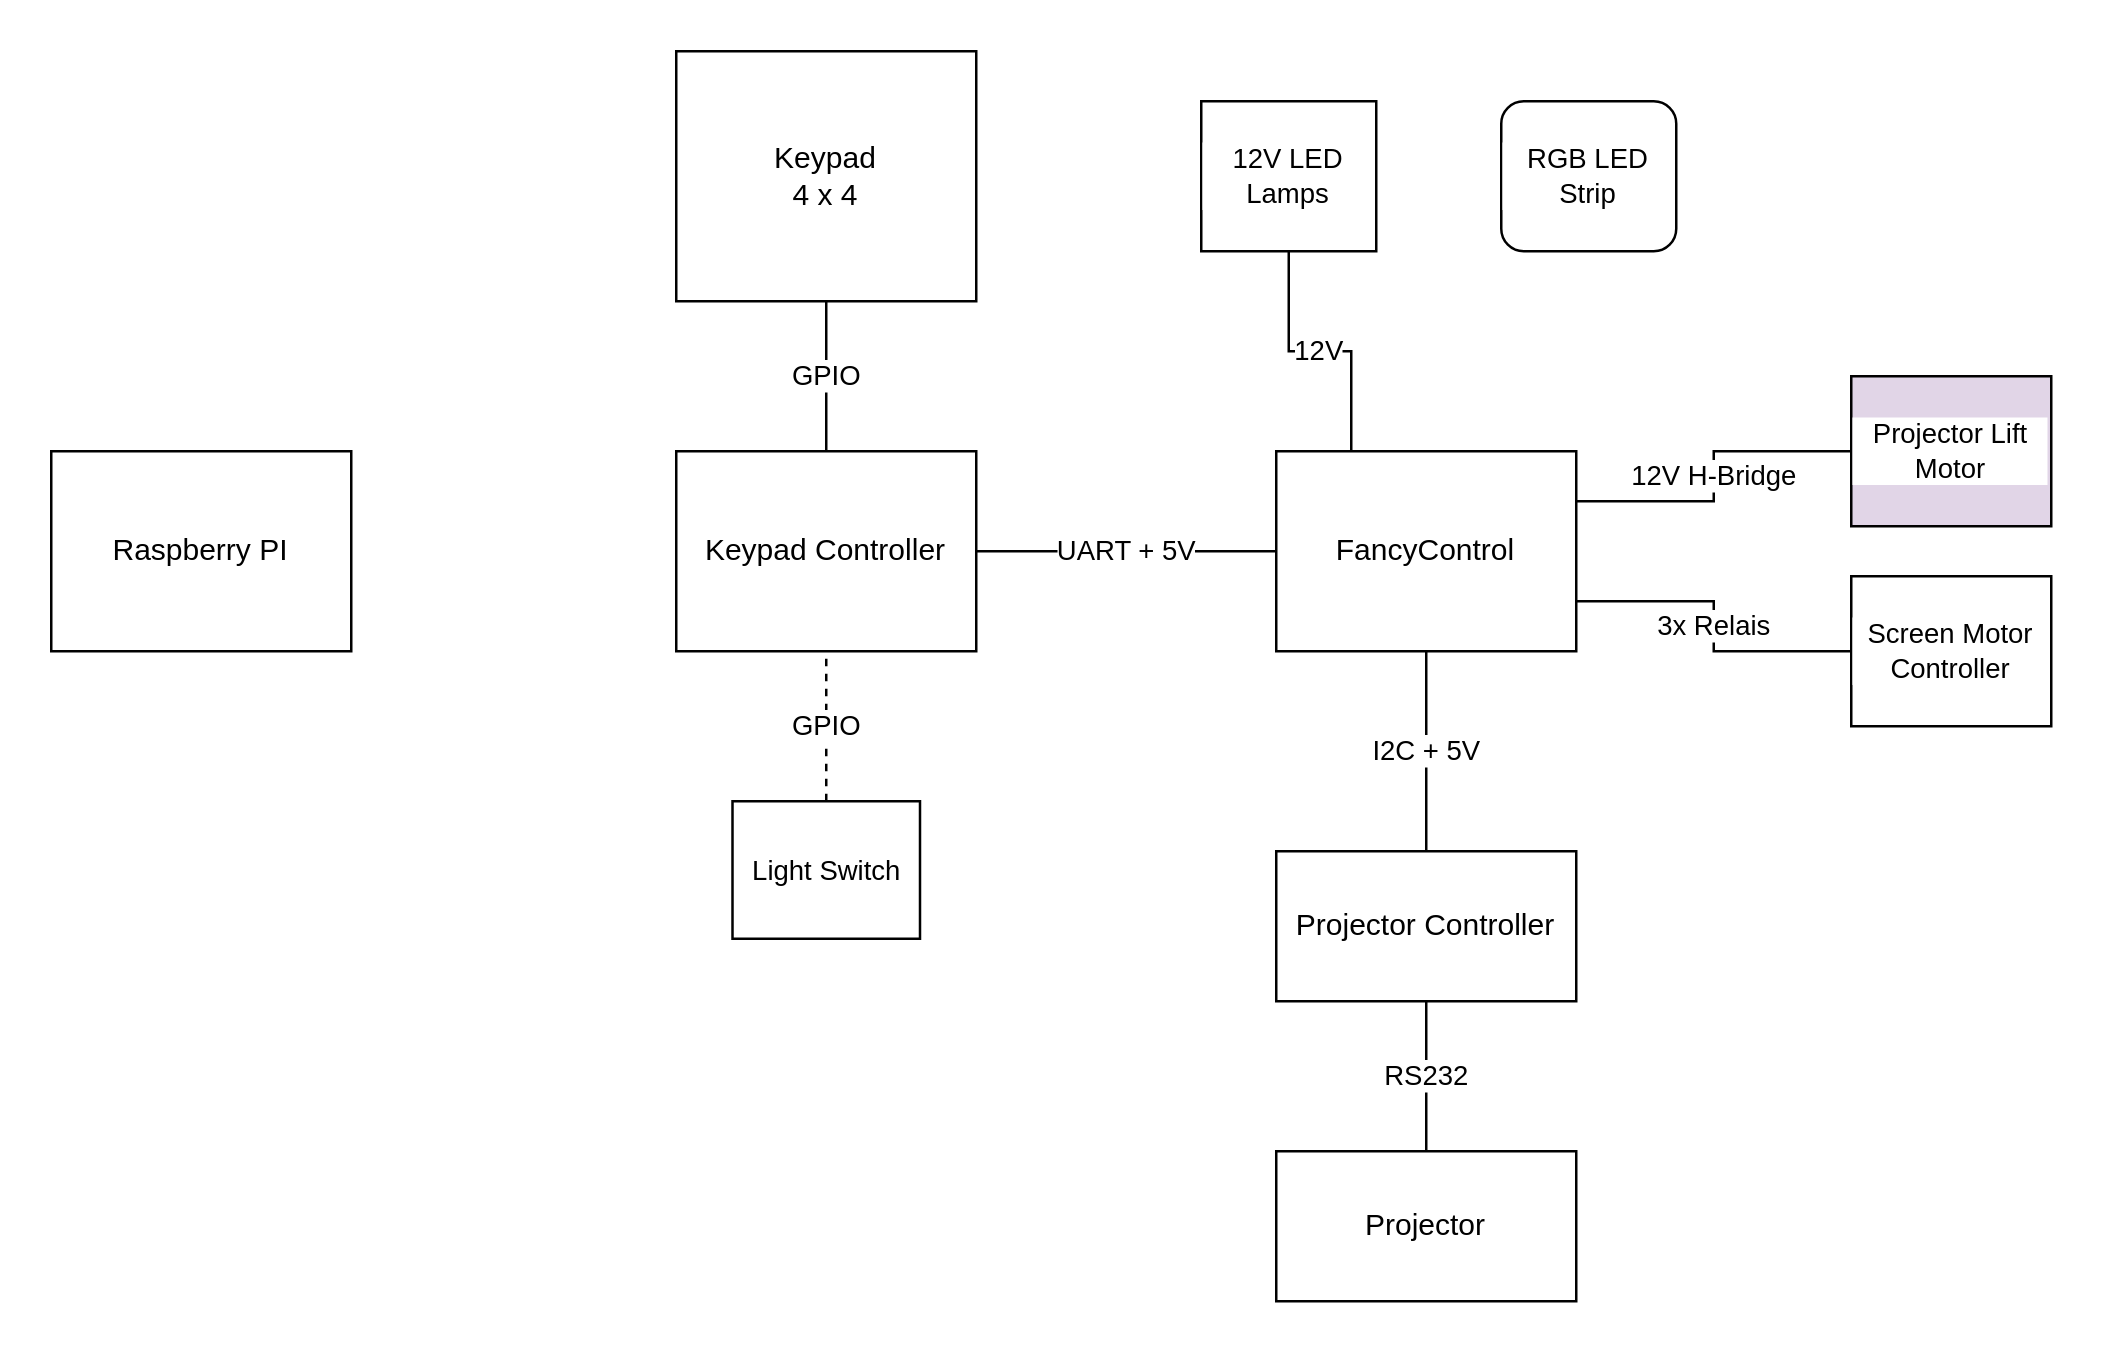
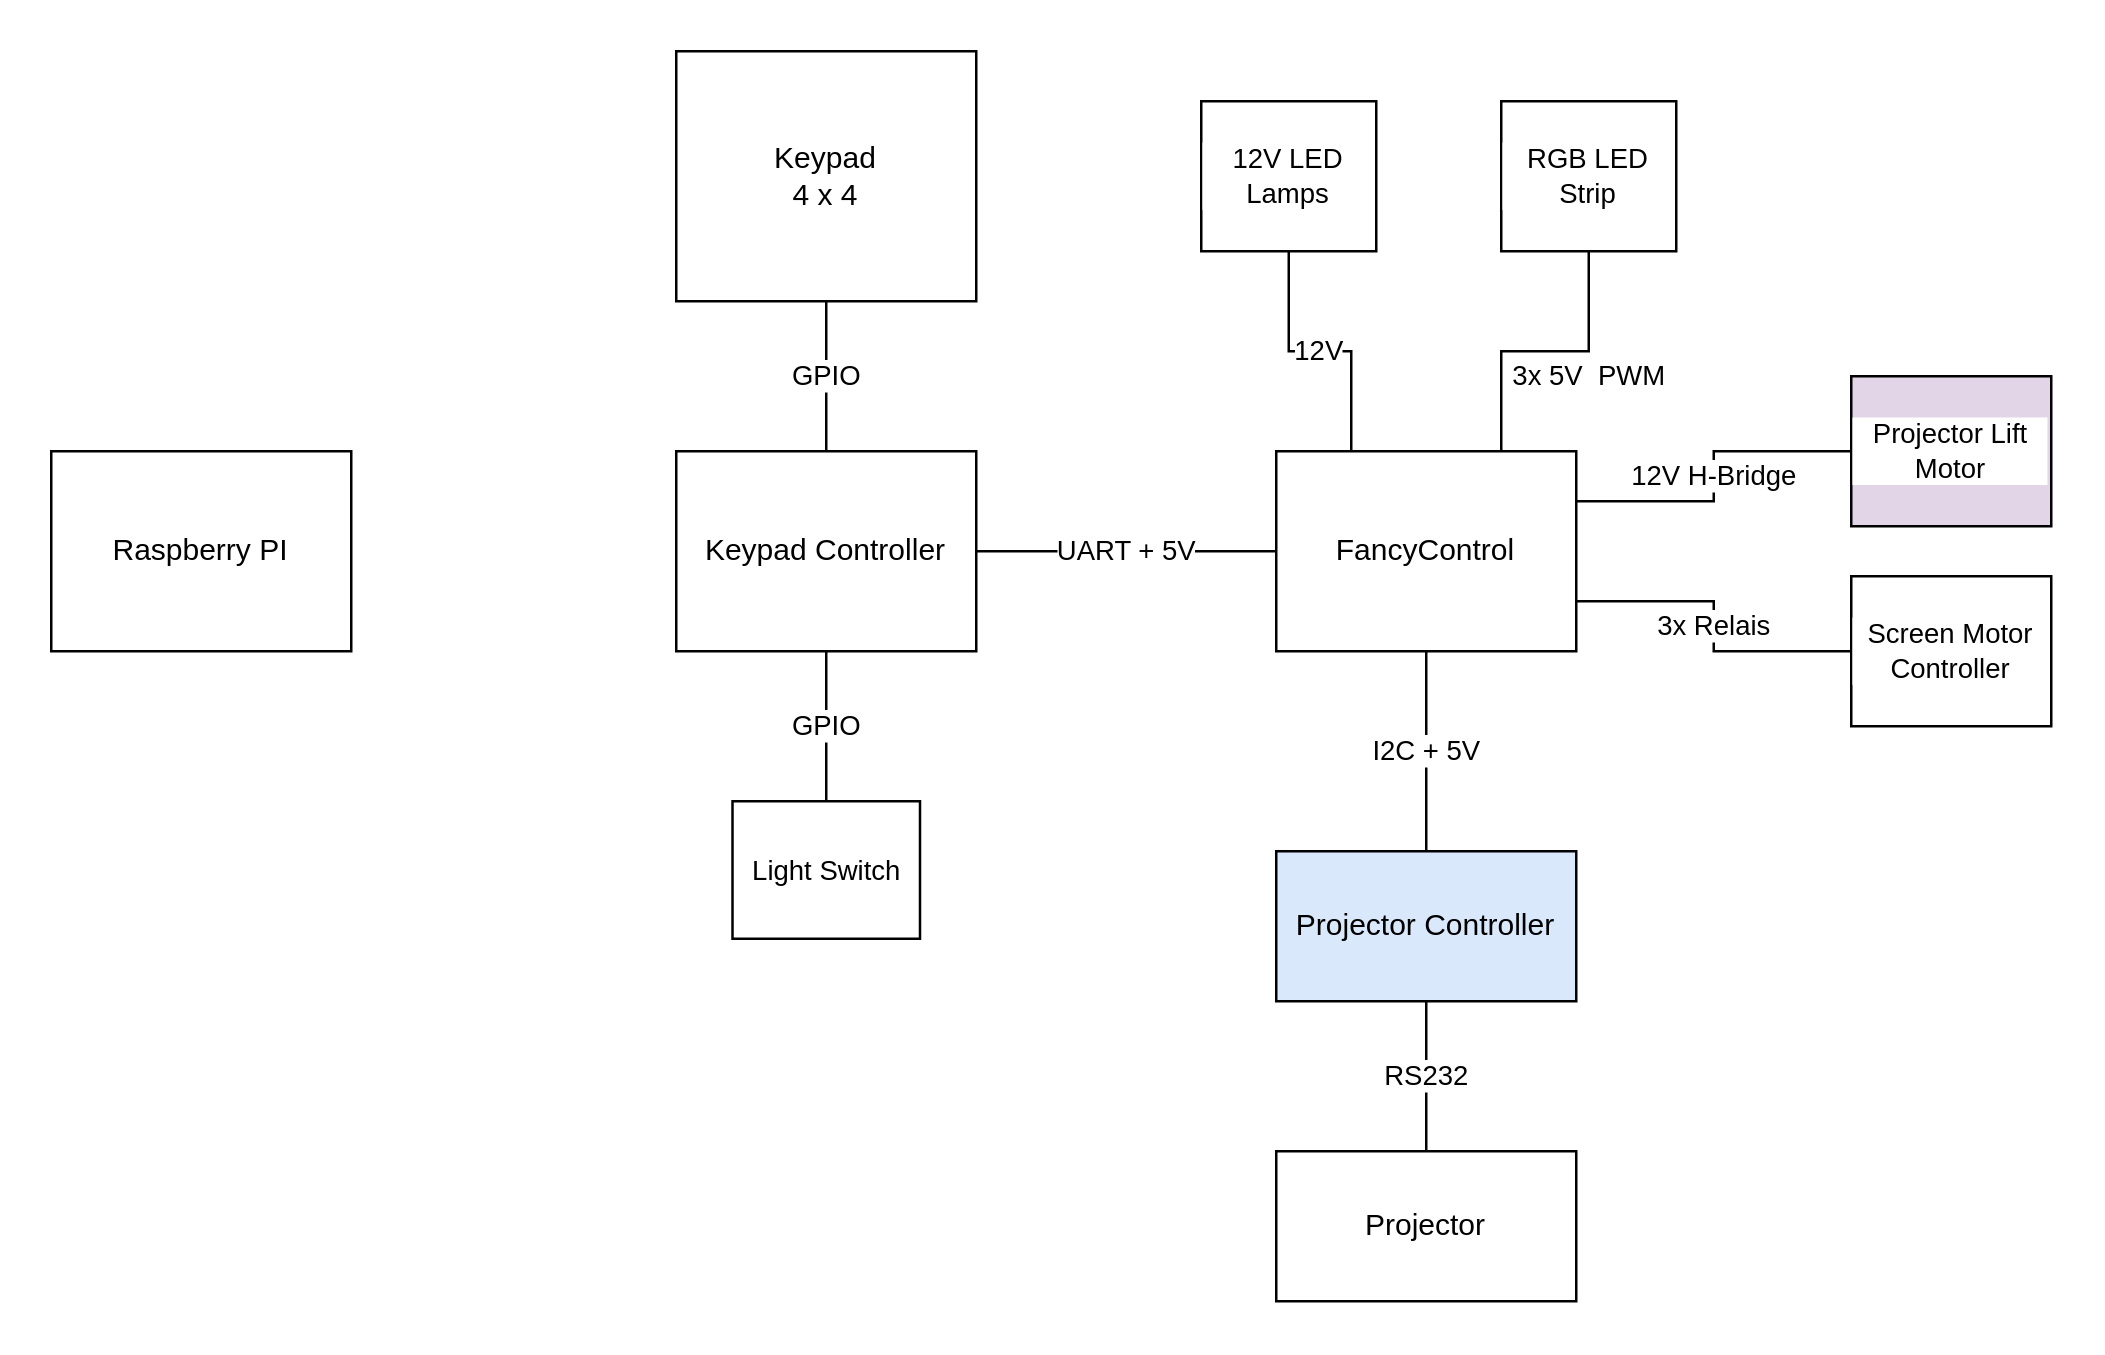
node "RGB LED Strip": shape rounded rectangle -> rectangle
edge "RGB LED Strip" -- "FancyControl": added, label "3x 5V PWM"
edge "Keypad Controller" -- "Light Switch": style dashed -> solid
node "Projector Controller": fillcolor #ffffff -> #dae8fc
